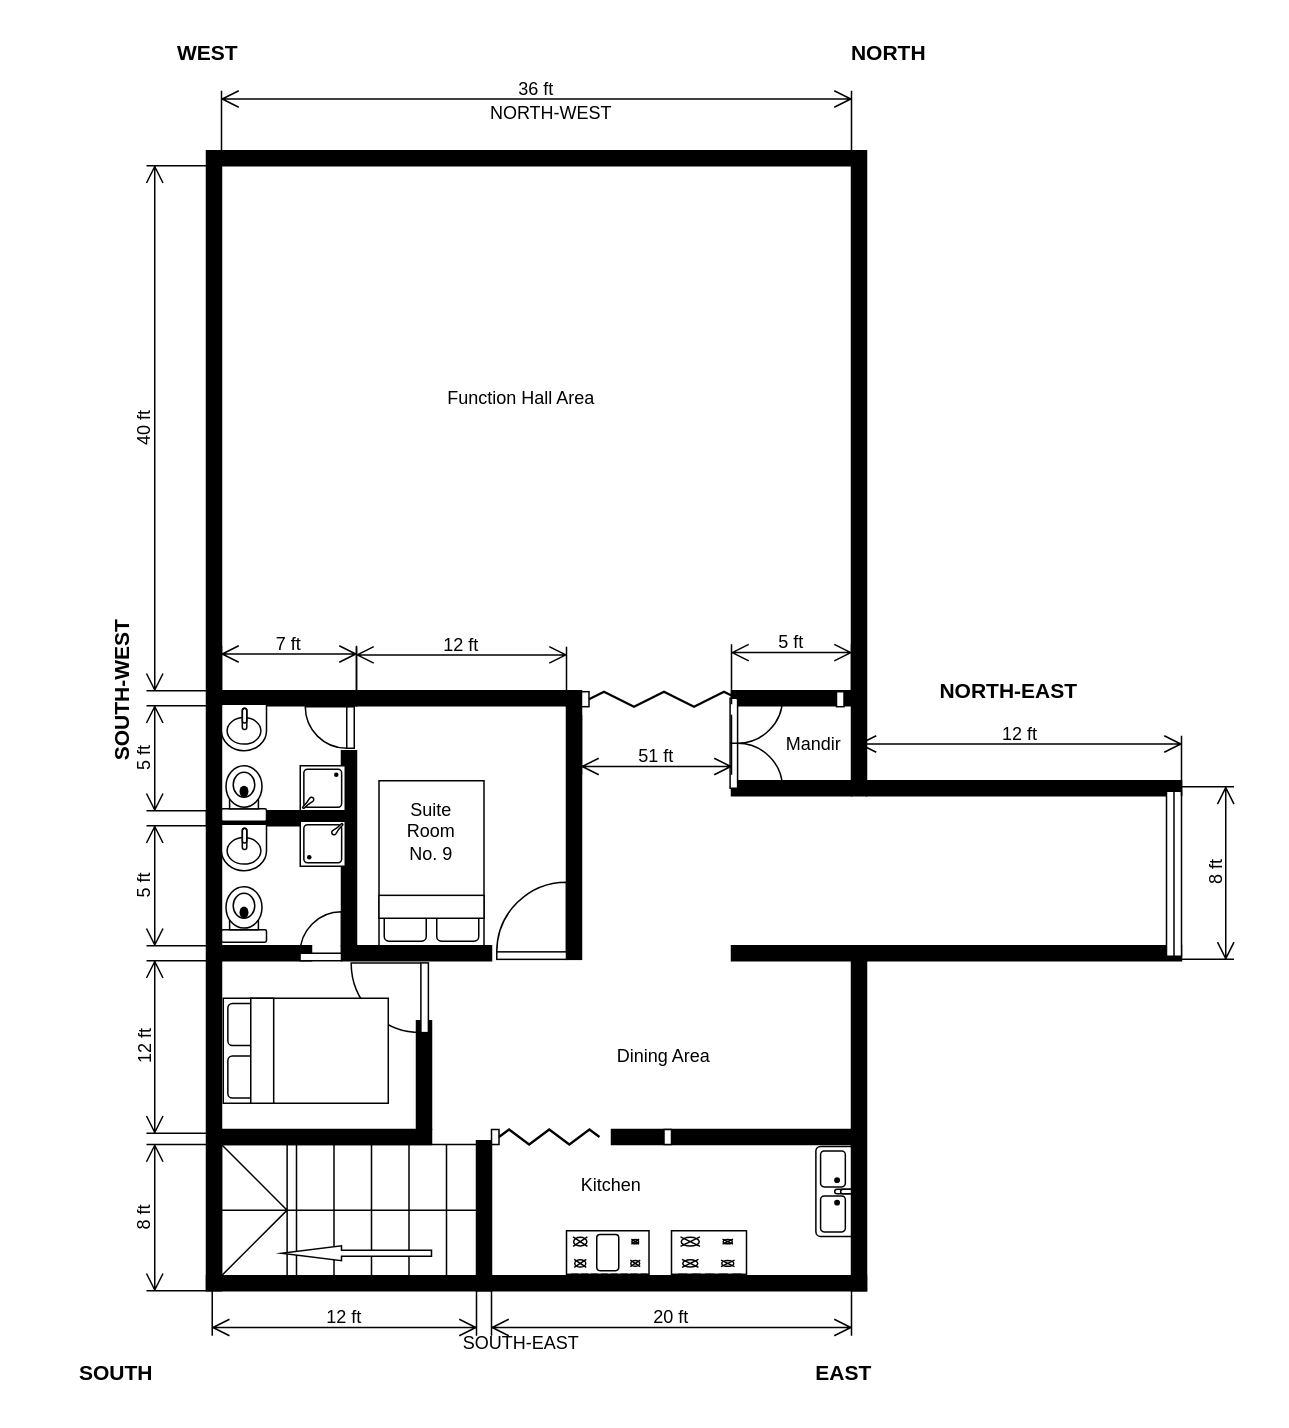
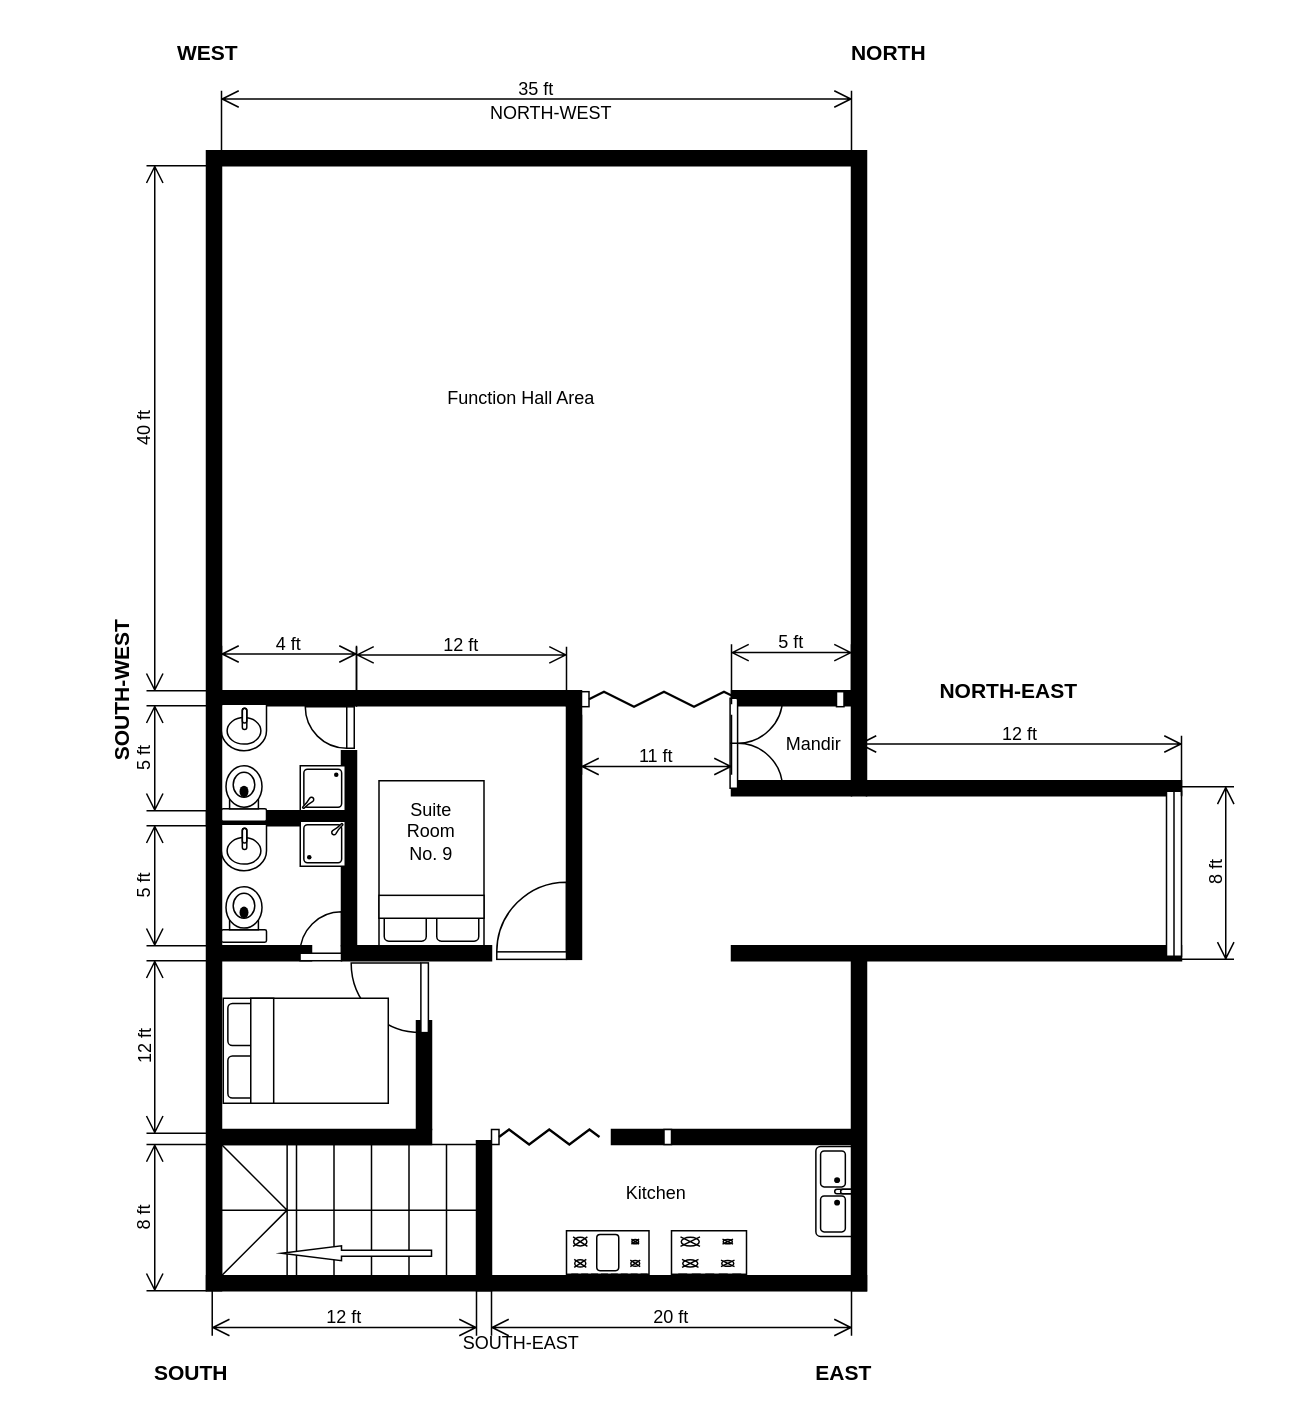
node "36 ft": label "36 ft" -> "35 ft"
node "7 ft": label "7 ft" -> "4 ft"
node "51 ft": label "51 ft" -> "11 ft"
node "Dining Area": removed
node "Kitchen": moved (611, 1186) -> (656, 1193)
node "SOUTH": moved (116, 1373) -> (191, 1373)
